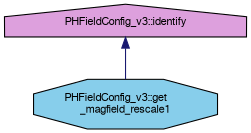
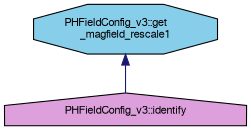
edge "PHFieldConfig_v3::get _magfield_rescale1" -> "PHFieldConfig_v3::identify": reversed
